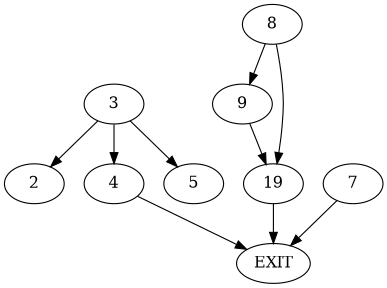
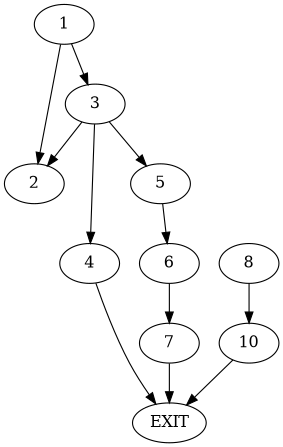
node "1": added
node "9": removed
node "19": label "19" -> "10"
node "6": added
